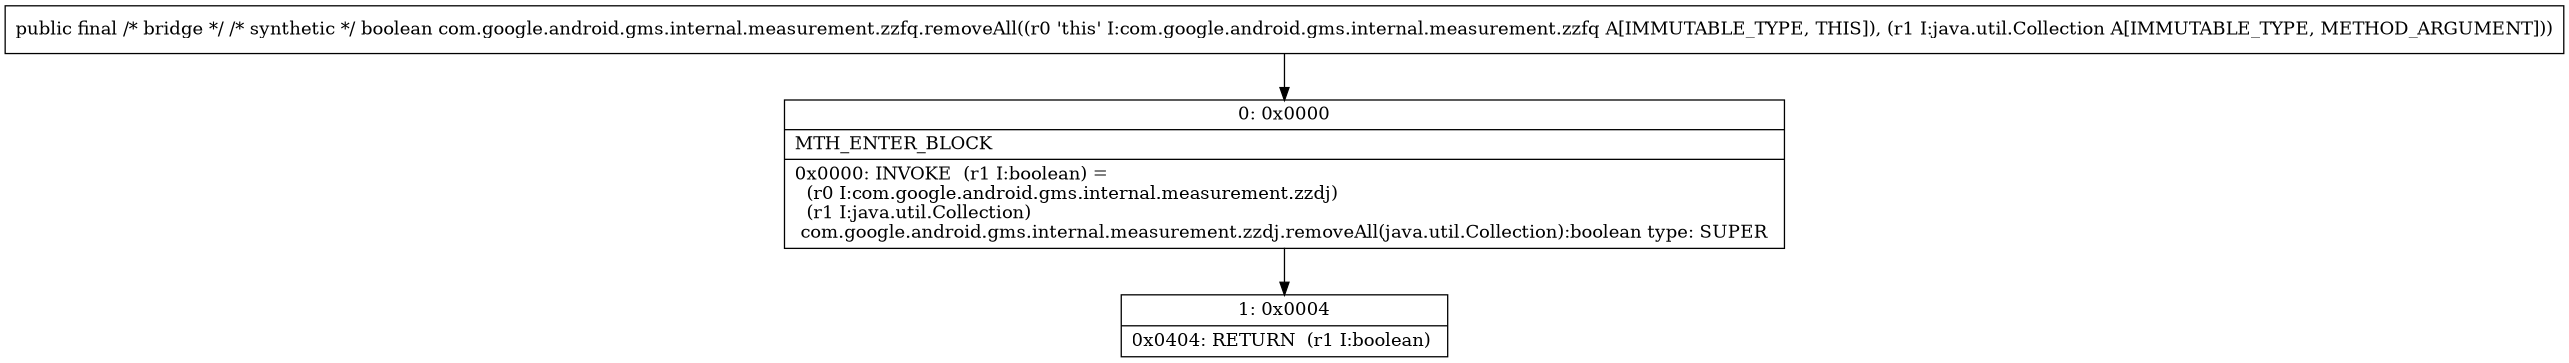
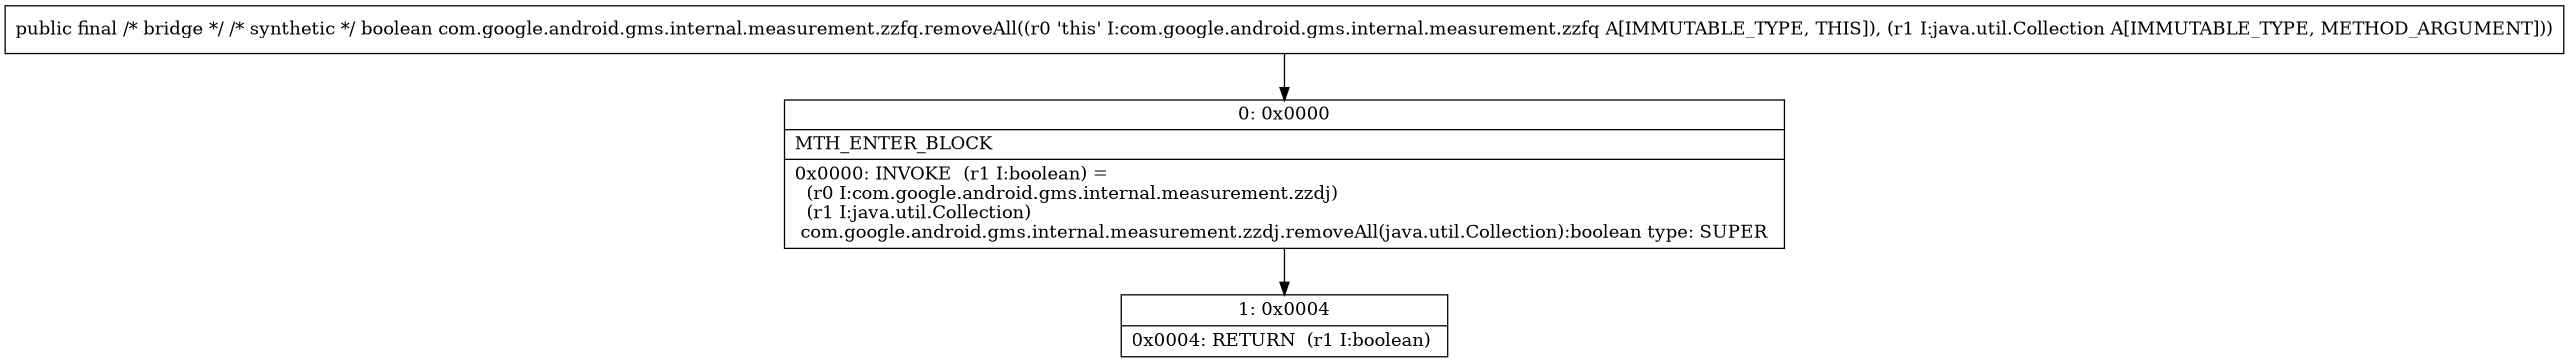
node "1: 0x0004": text "0x0404: RETURN  (r1 I:boolean)" -> "0x0004: RETURN  (r1 I:boolean)"
